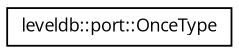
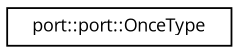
node "leveldb::port::OnceType": label "leveldb::port::OnceType" -> "port::port::OnceType"
